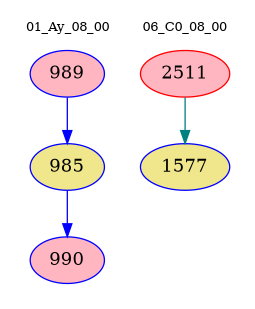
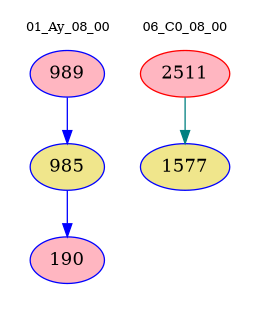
node "990": label "990" -> "190"
